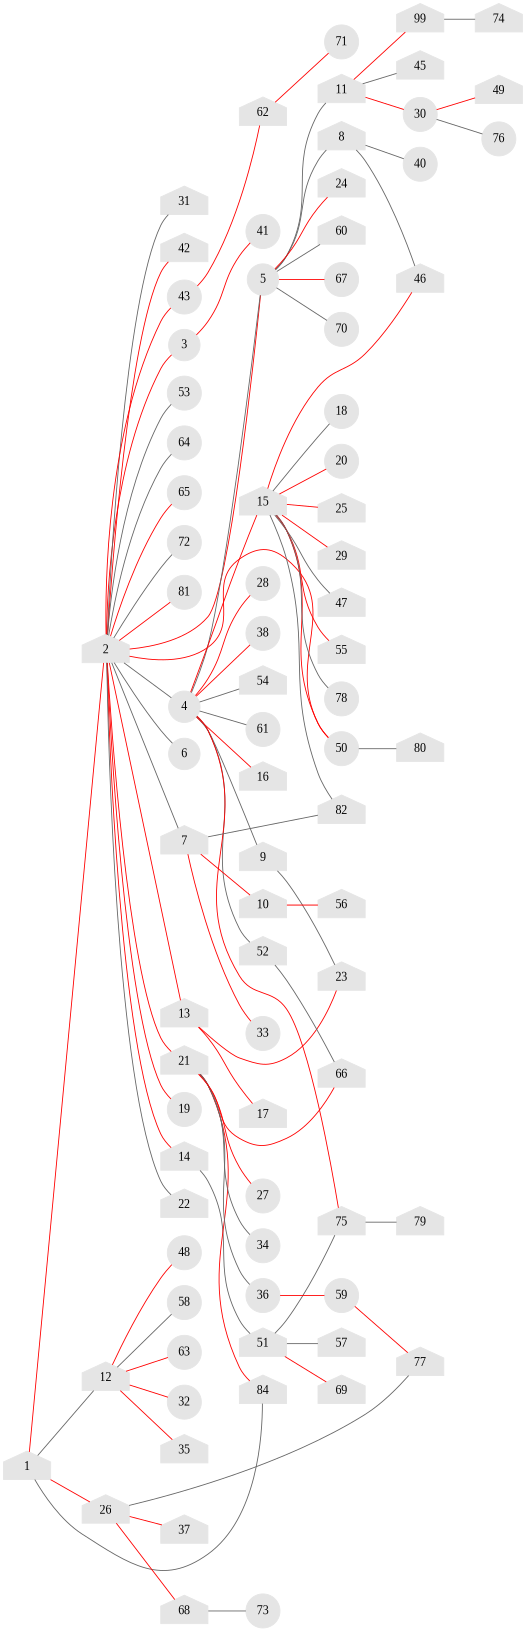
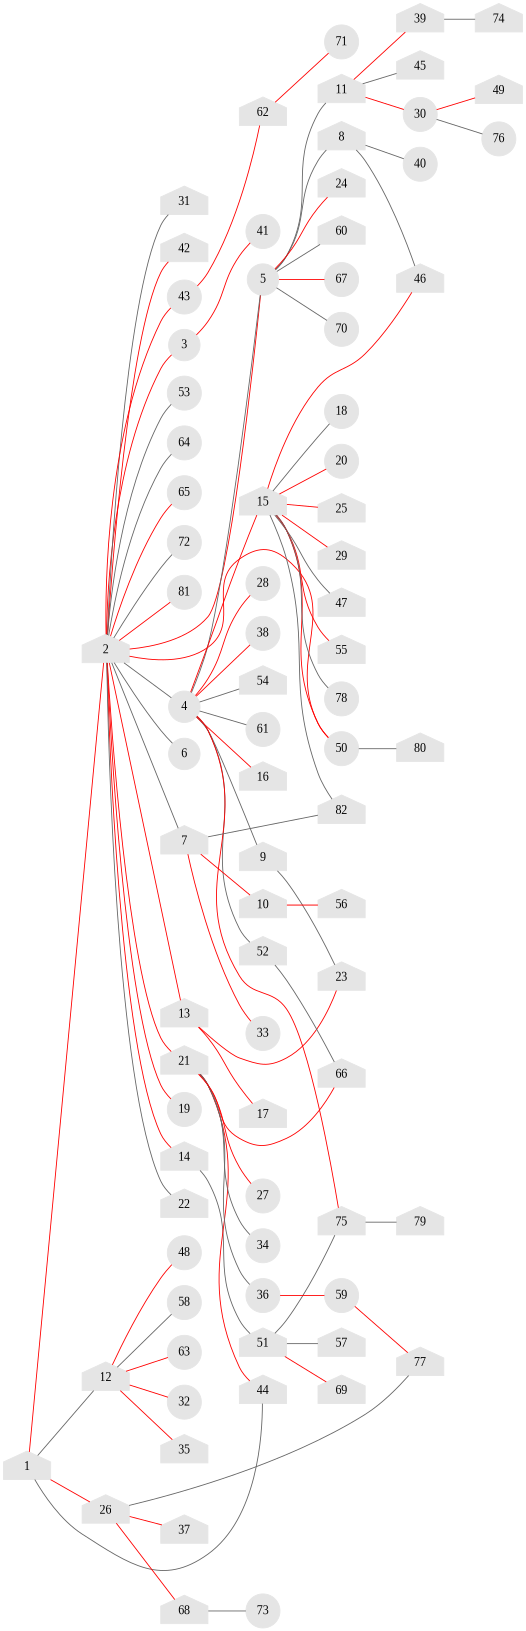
node "99": label "99" -> "39"
node "84": label "84" -> "44"
